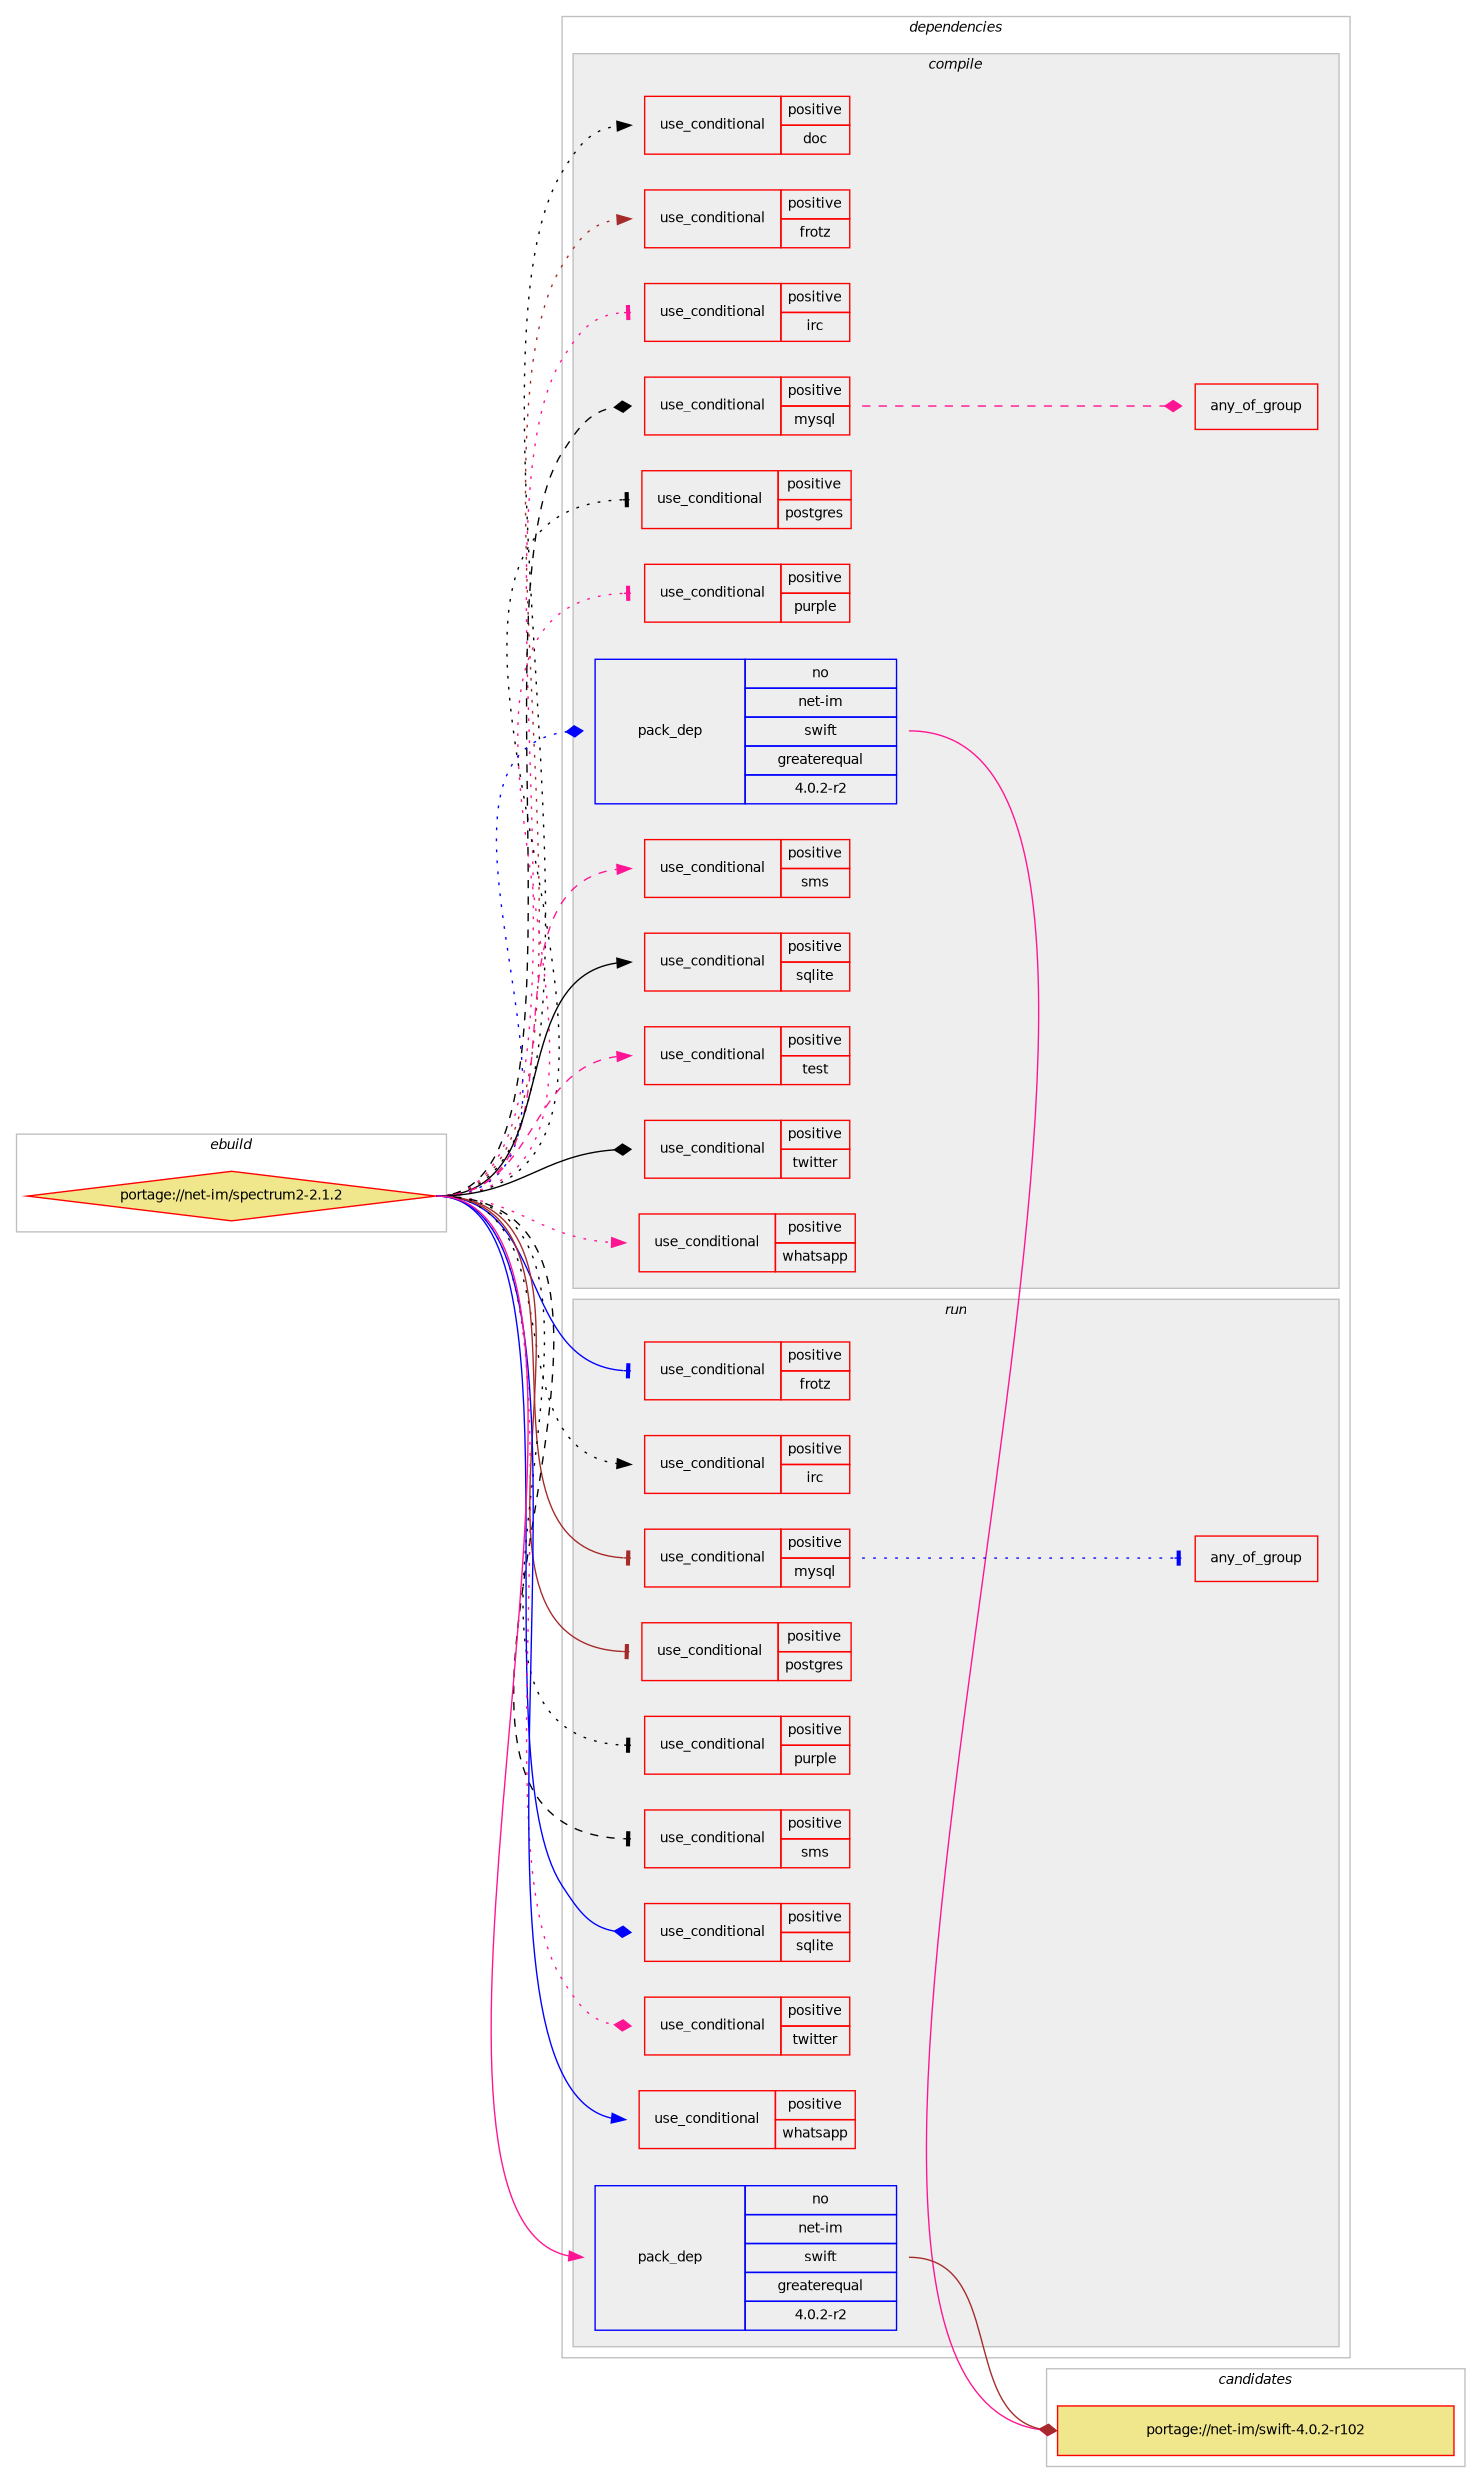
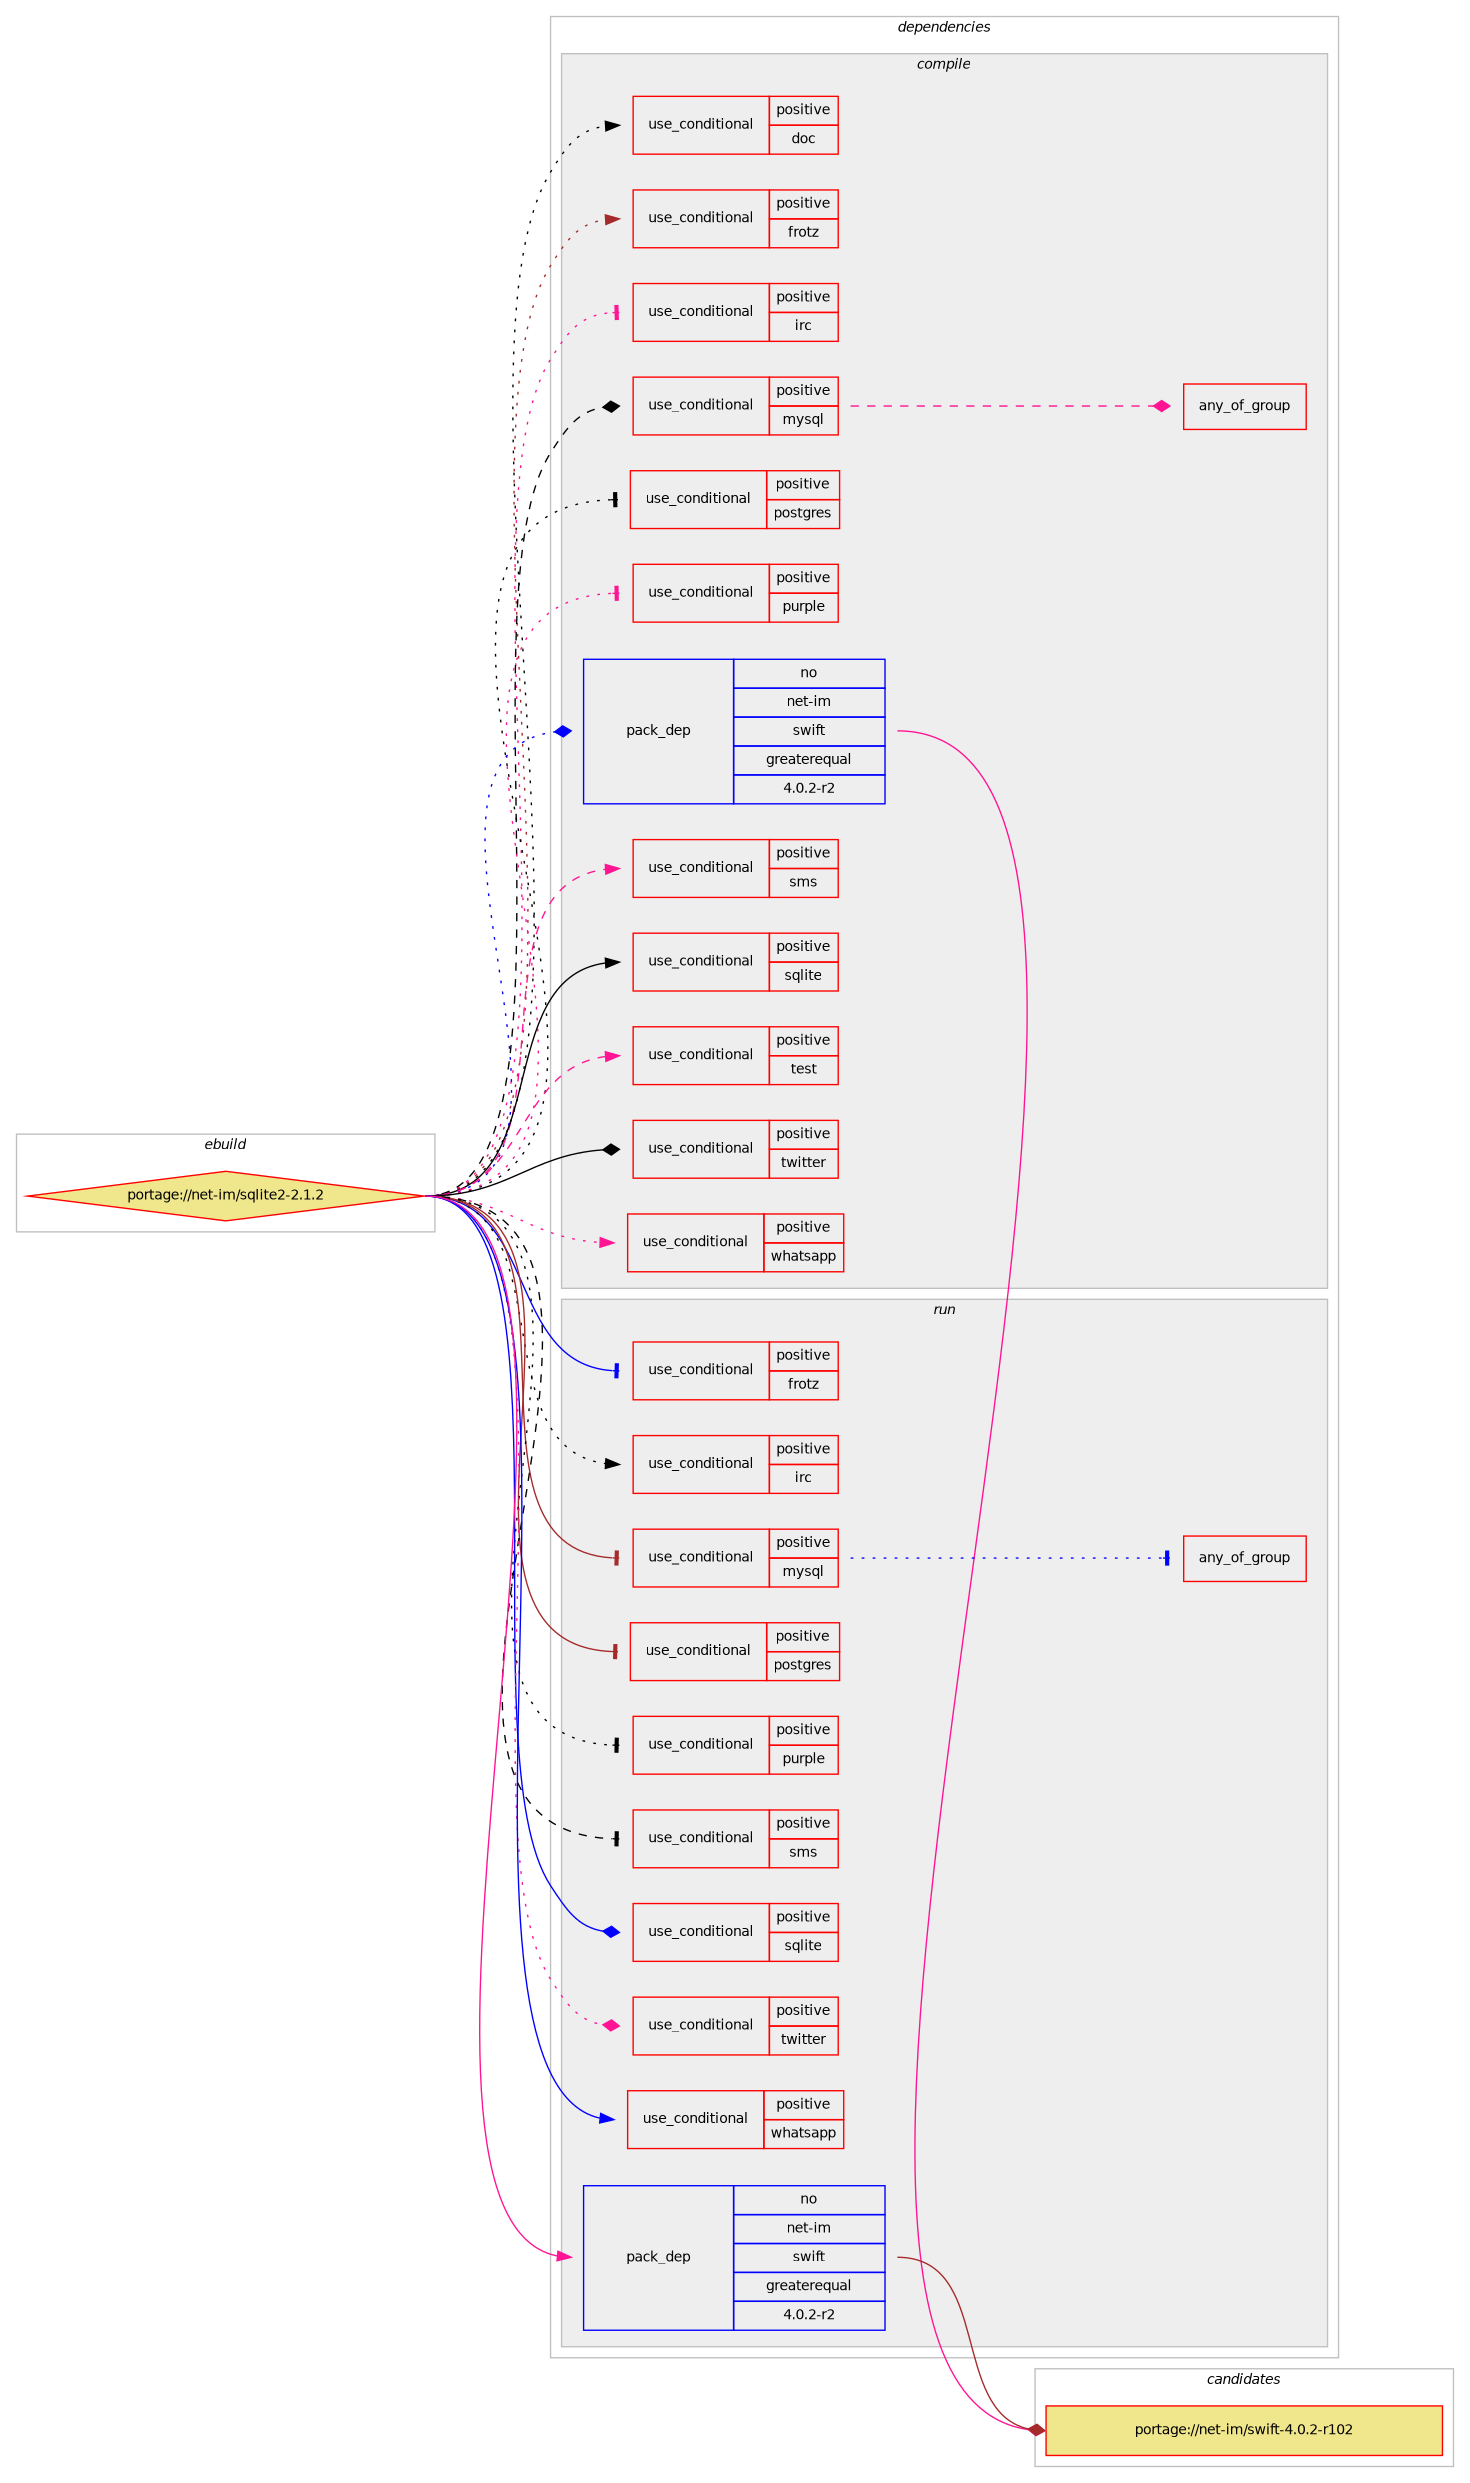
node "portage://net-im/spectrum2-2.1.2": label "portage://net-im/spectrum2-2.1.2" -> "portage://net-im/sqlite2-2.1.2"
